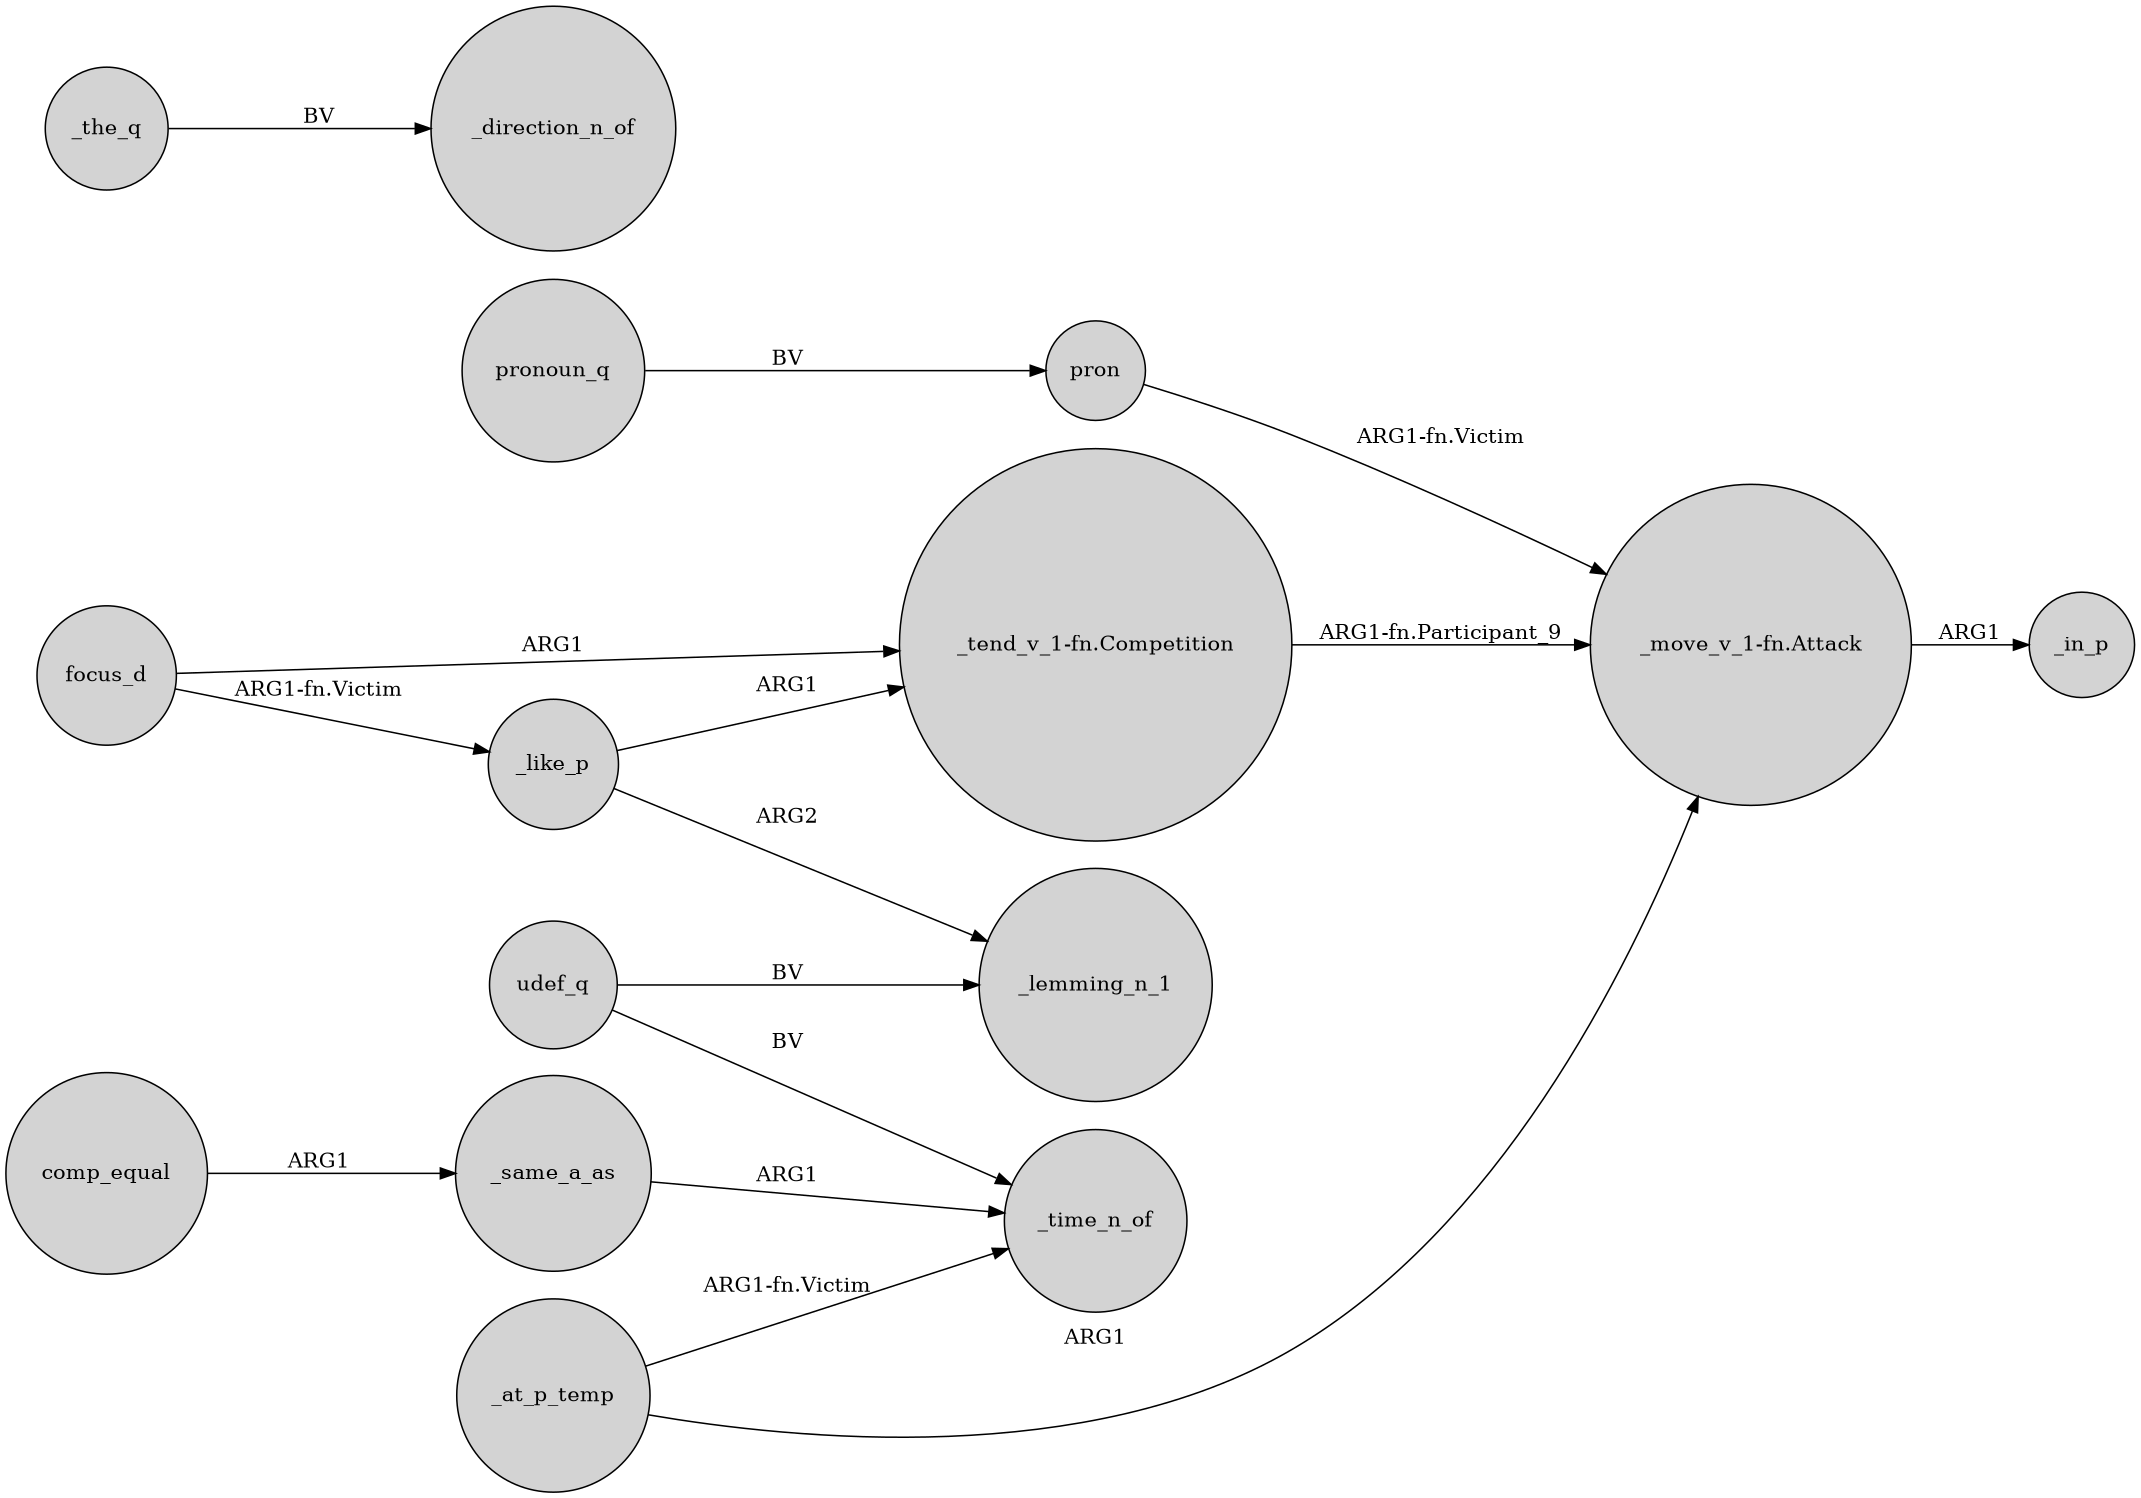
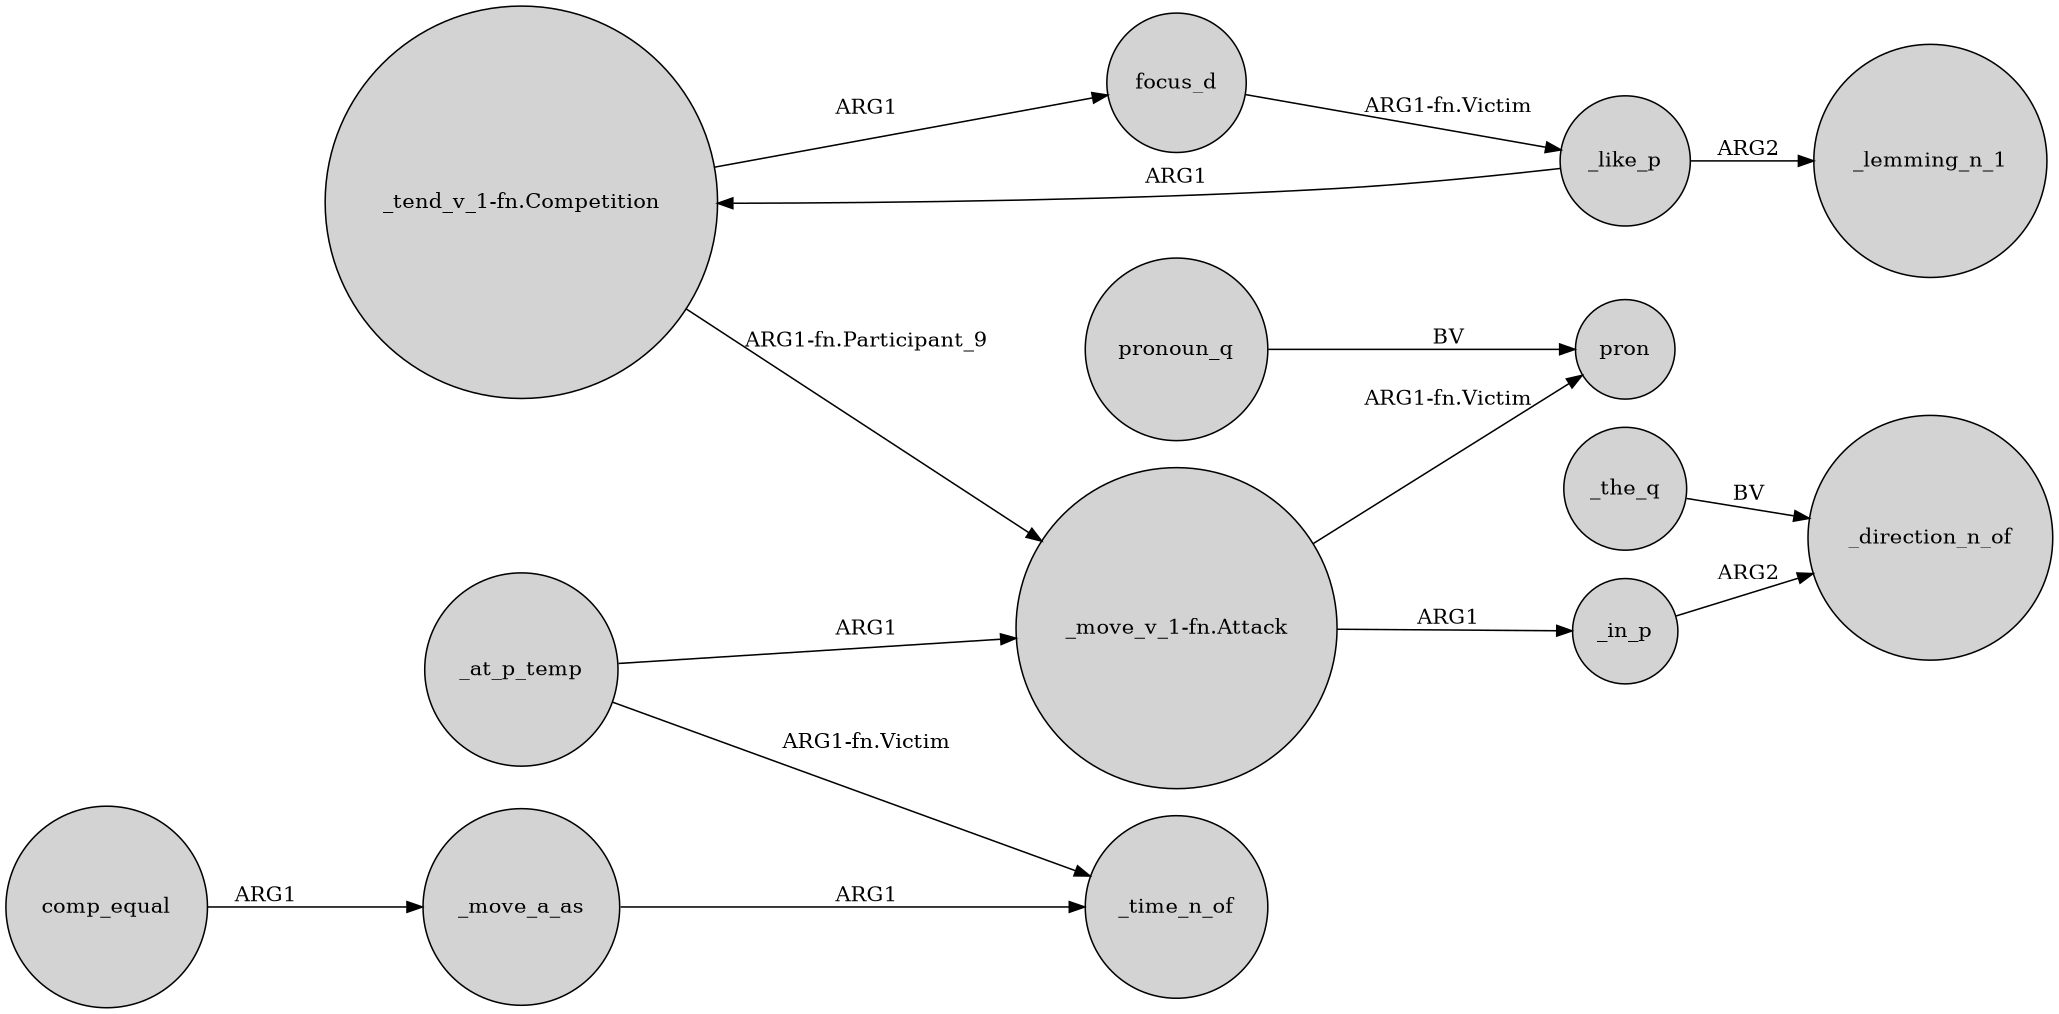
edge "pron" -> "_move_v_1-fn.Attack": reversed
edge "_in_p" -> "_direction_n_of": added, label "ARG2"
edge "focus_d" -> "_tend_v_1-fn.Competition": reversed
node "udef_q": removed
node "_same_a_as": label "_same_a_as" -> "_move_a_as"
